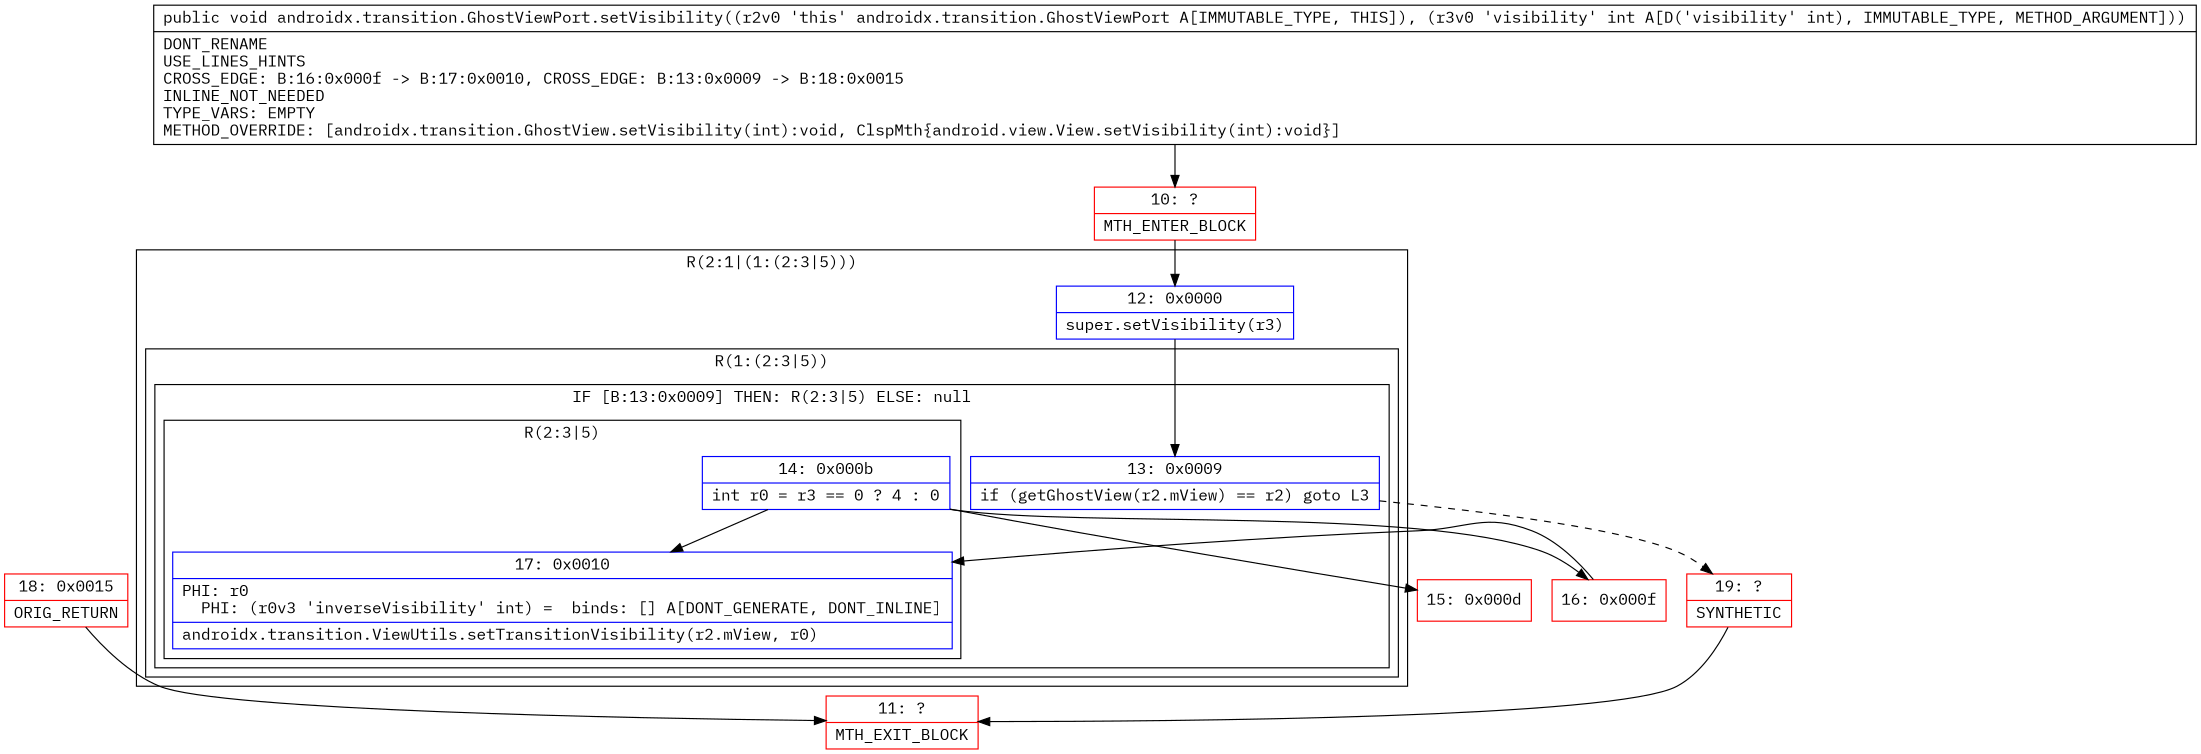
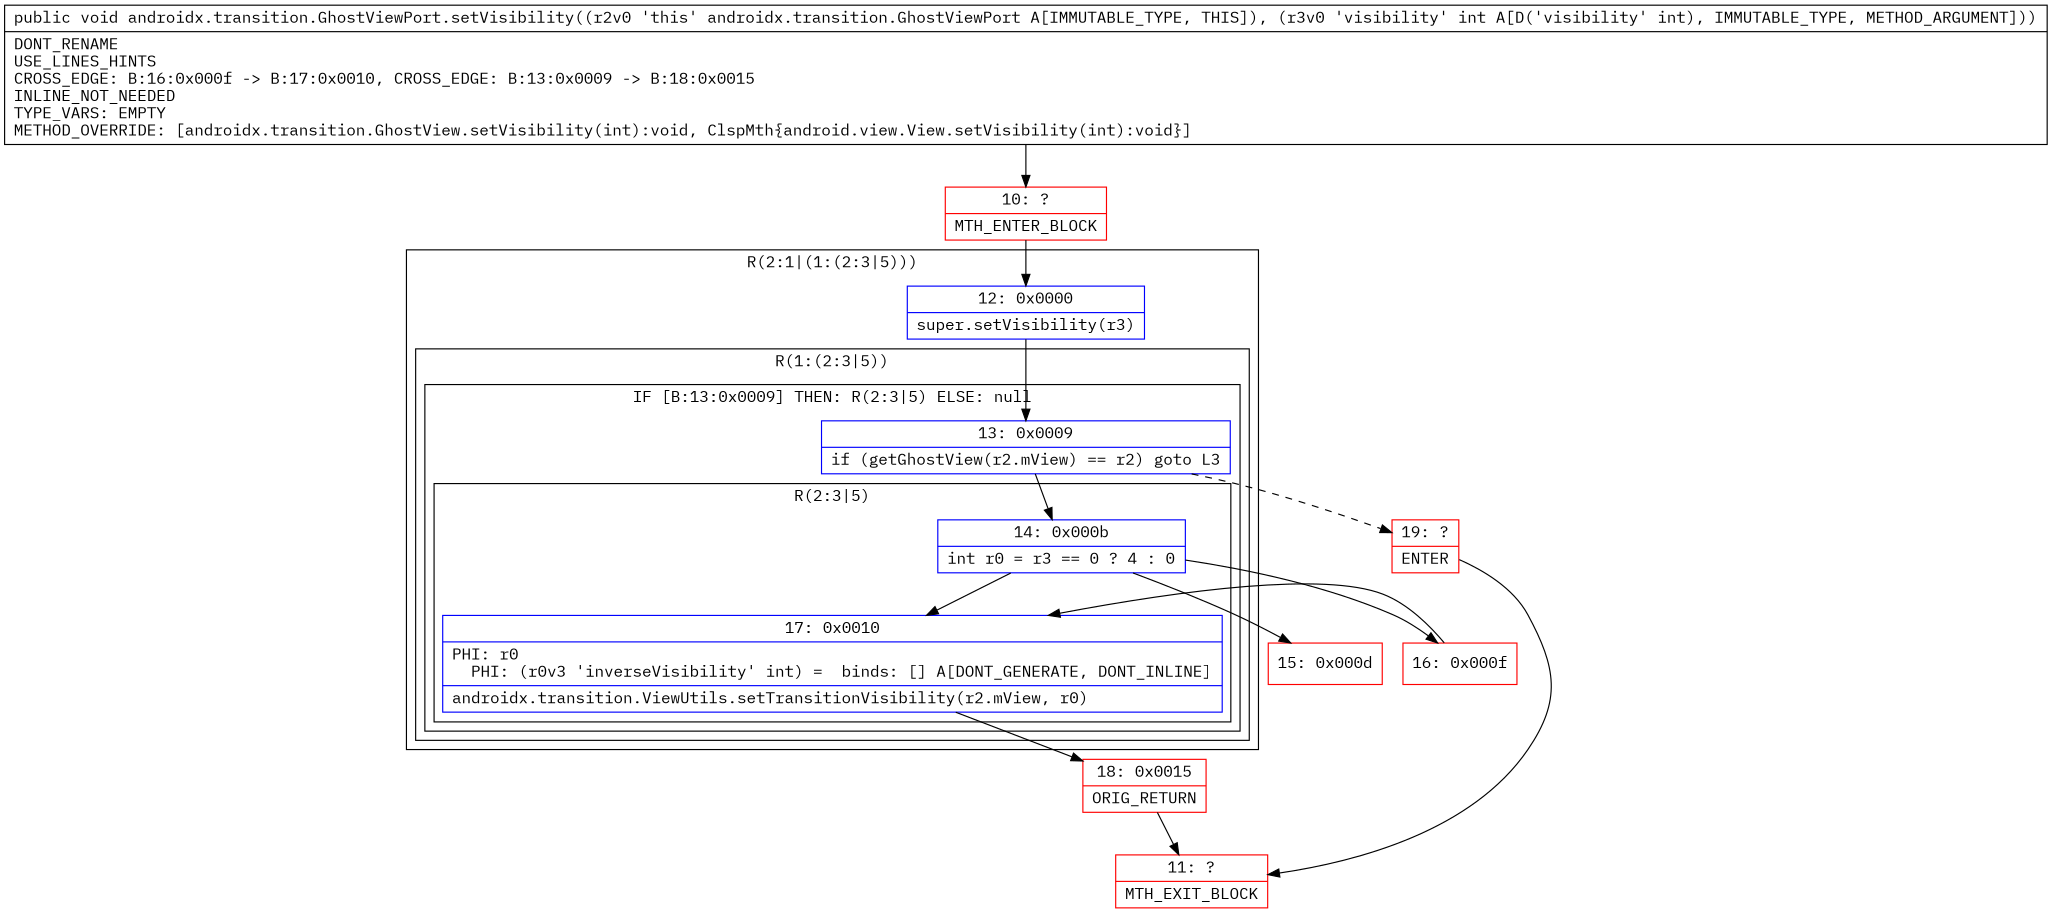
edge "13: 0x0009" -> "14: 0x000b": added
node "19: ?": text "SYNTHETIC" -> "ENTER"
edge "17: 0x0010" -> "18: 0x0015": added
